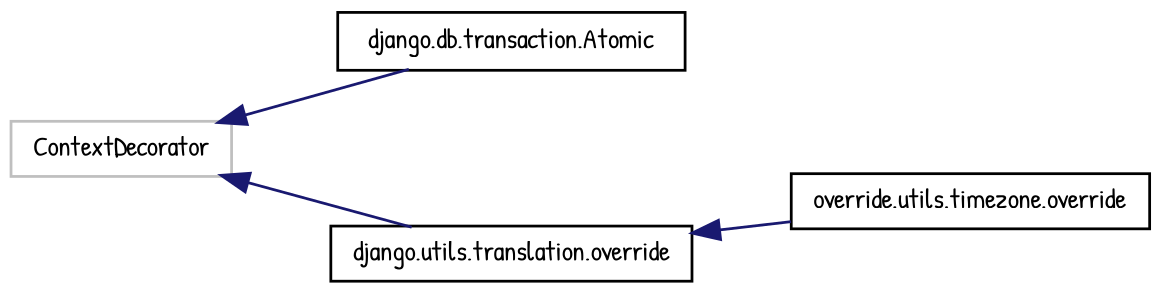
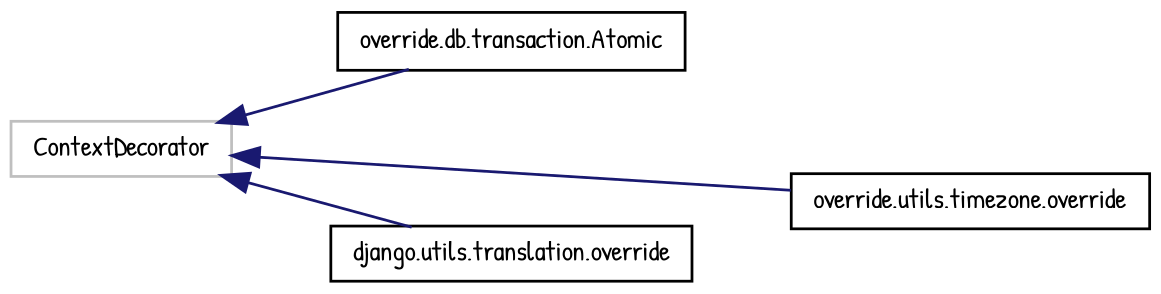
node "django.db.transaction.Atomic": label "django.db.transaction.Atomic" -> "override.db.transaction.Atomic"
edge "override.utils.timezone.override" -> "django.utils.translation.override": now "override.utils.timezone.override" -> "ContextDecorator"
